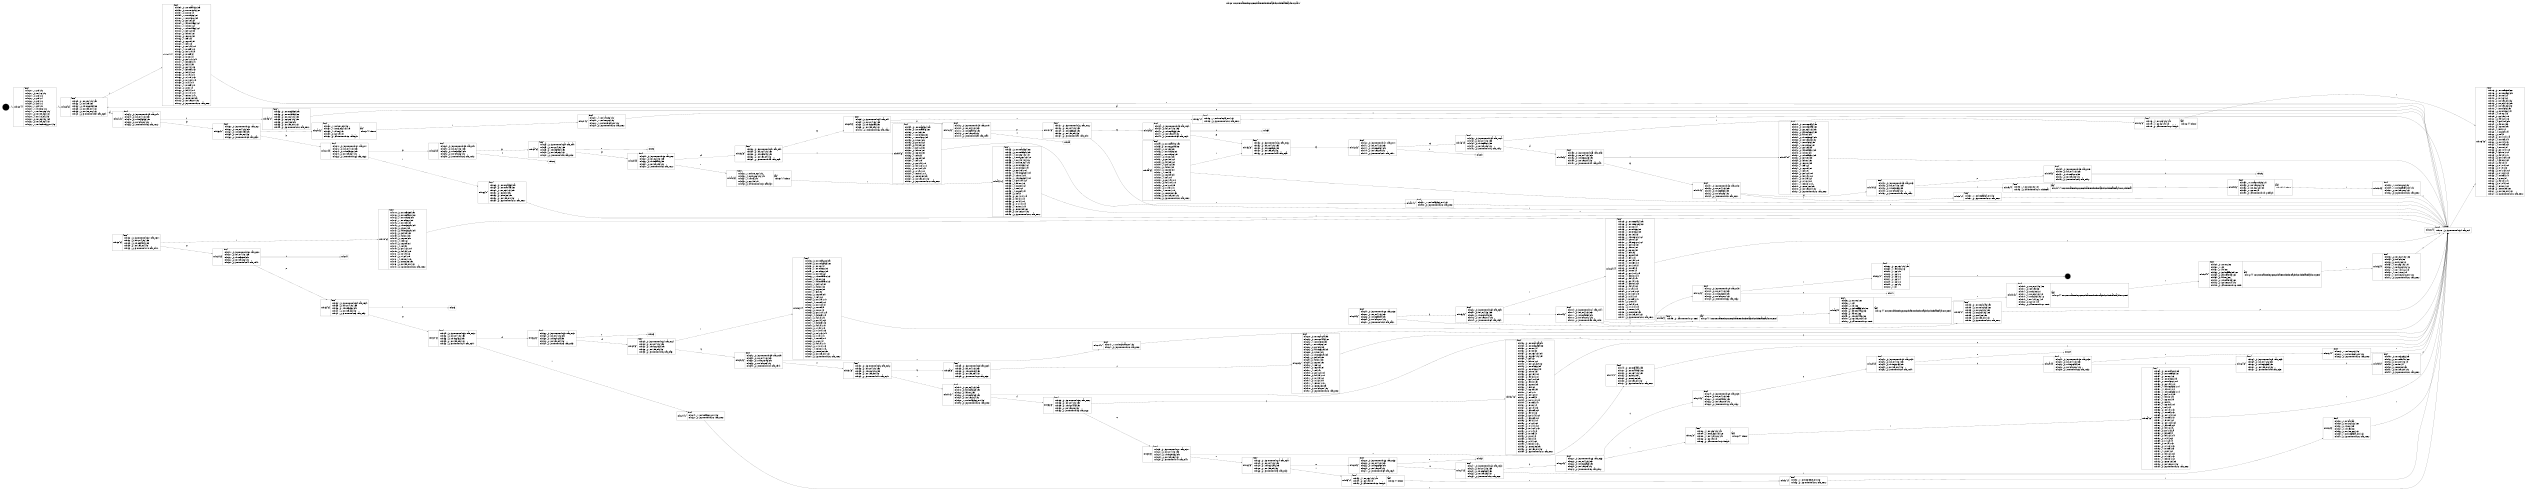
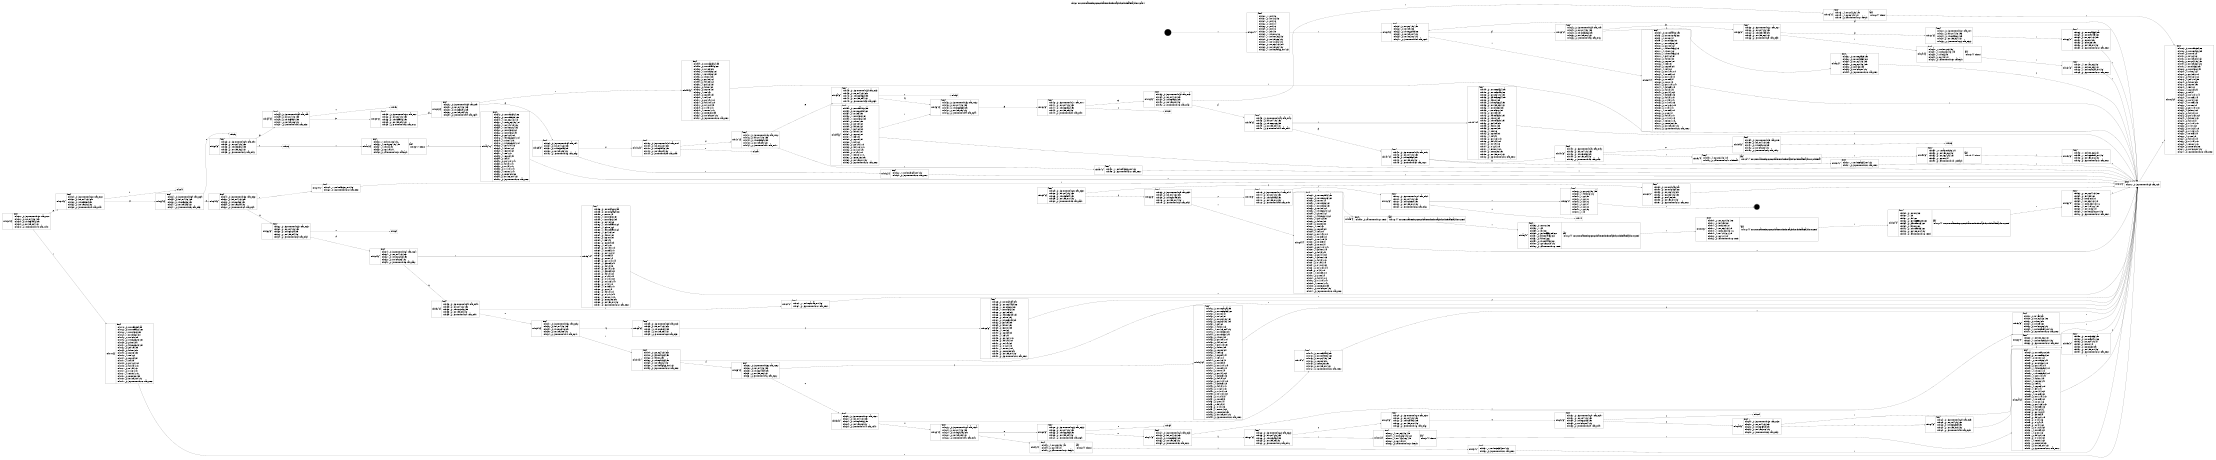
edge "0x401372 [25]" -> "0x40138b [25]": removed, label "30"
edge "0x4013bd [25]" -> "0x401a2c [23]": now "0x402075" -> "0x401a2c [23]"
